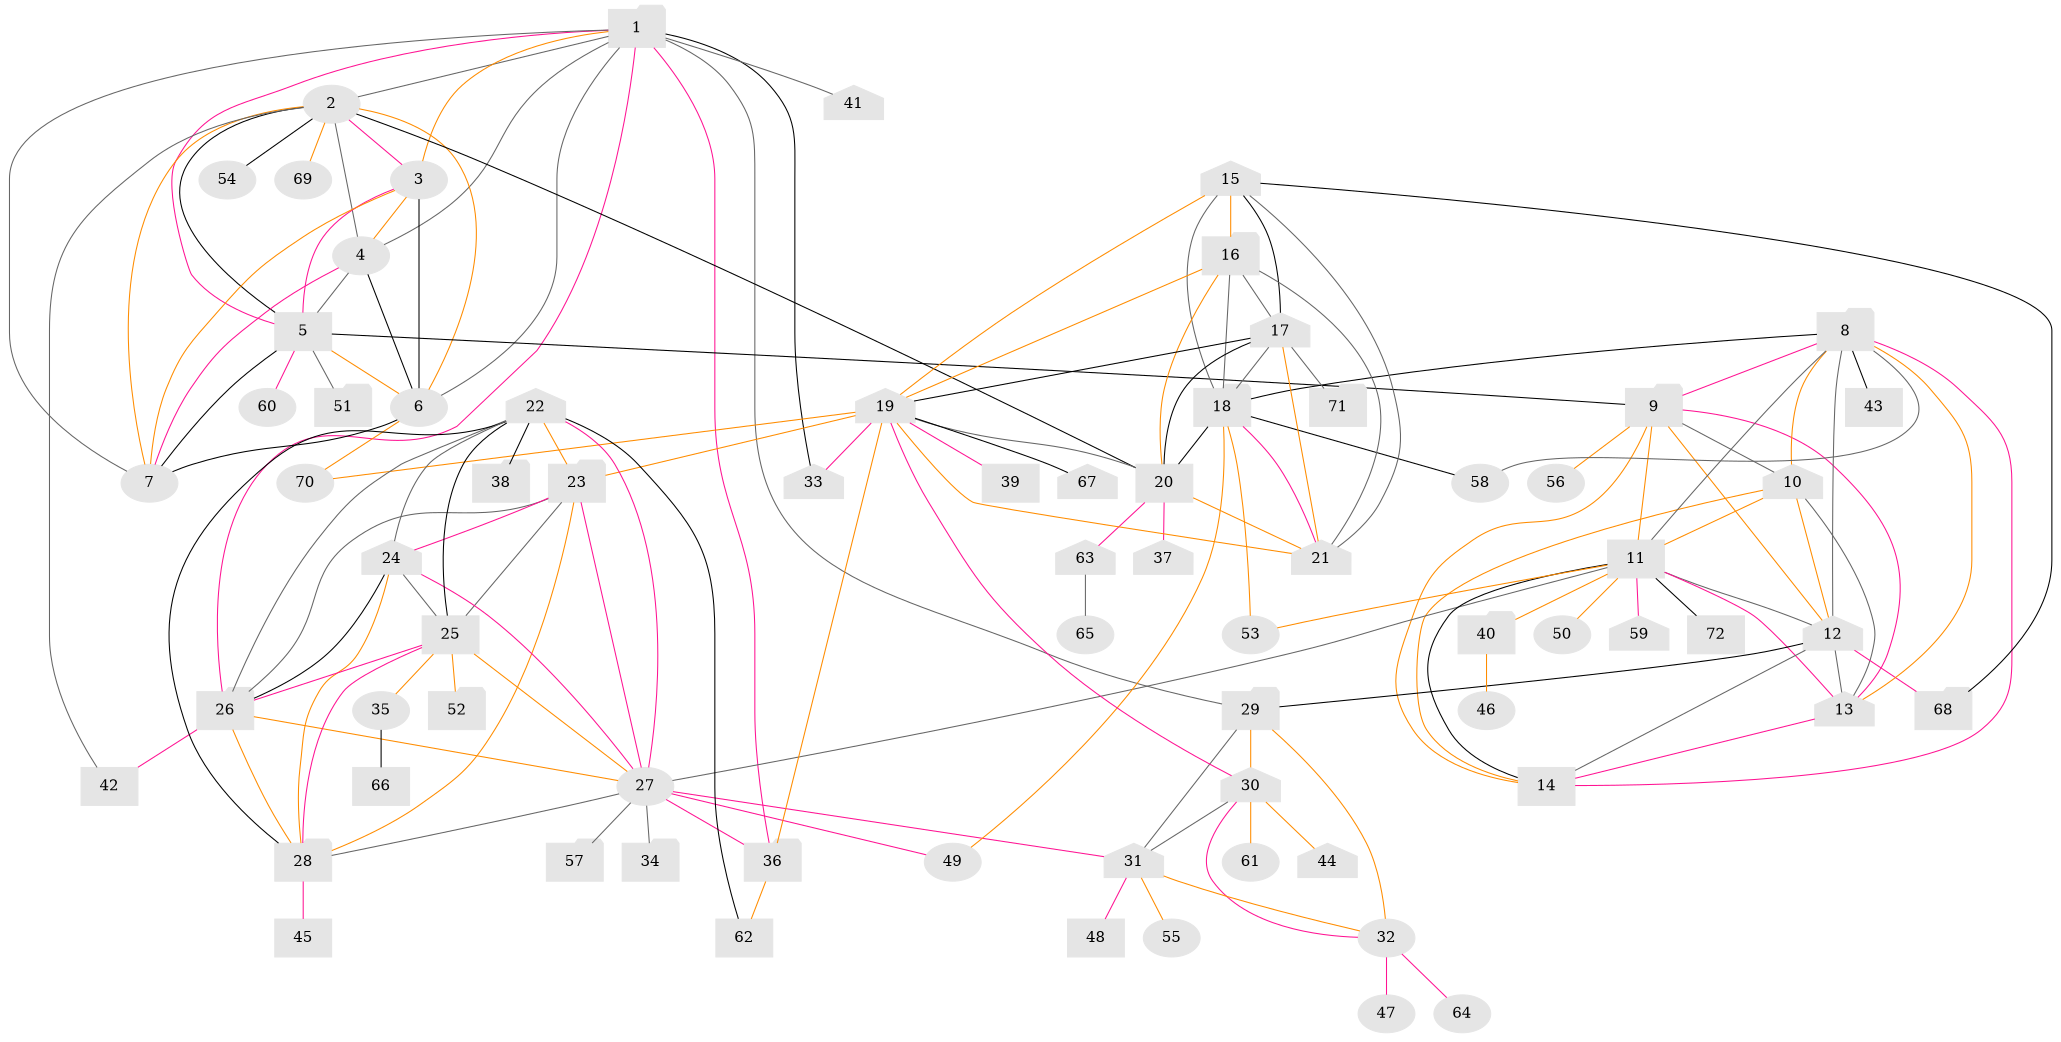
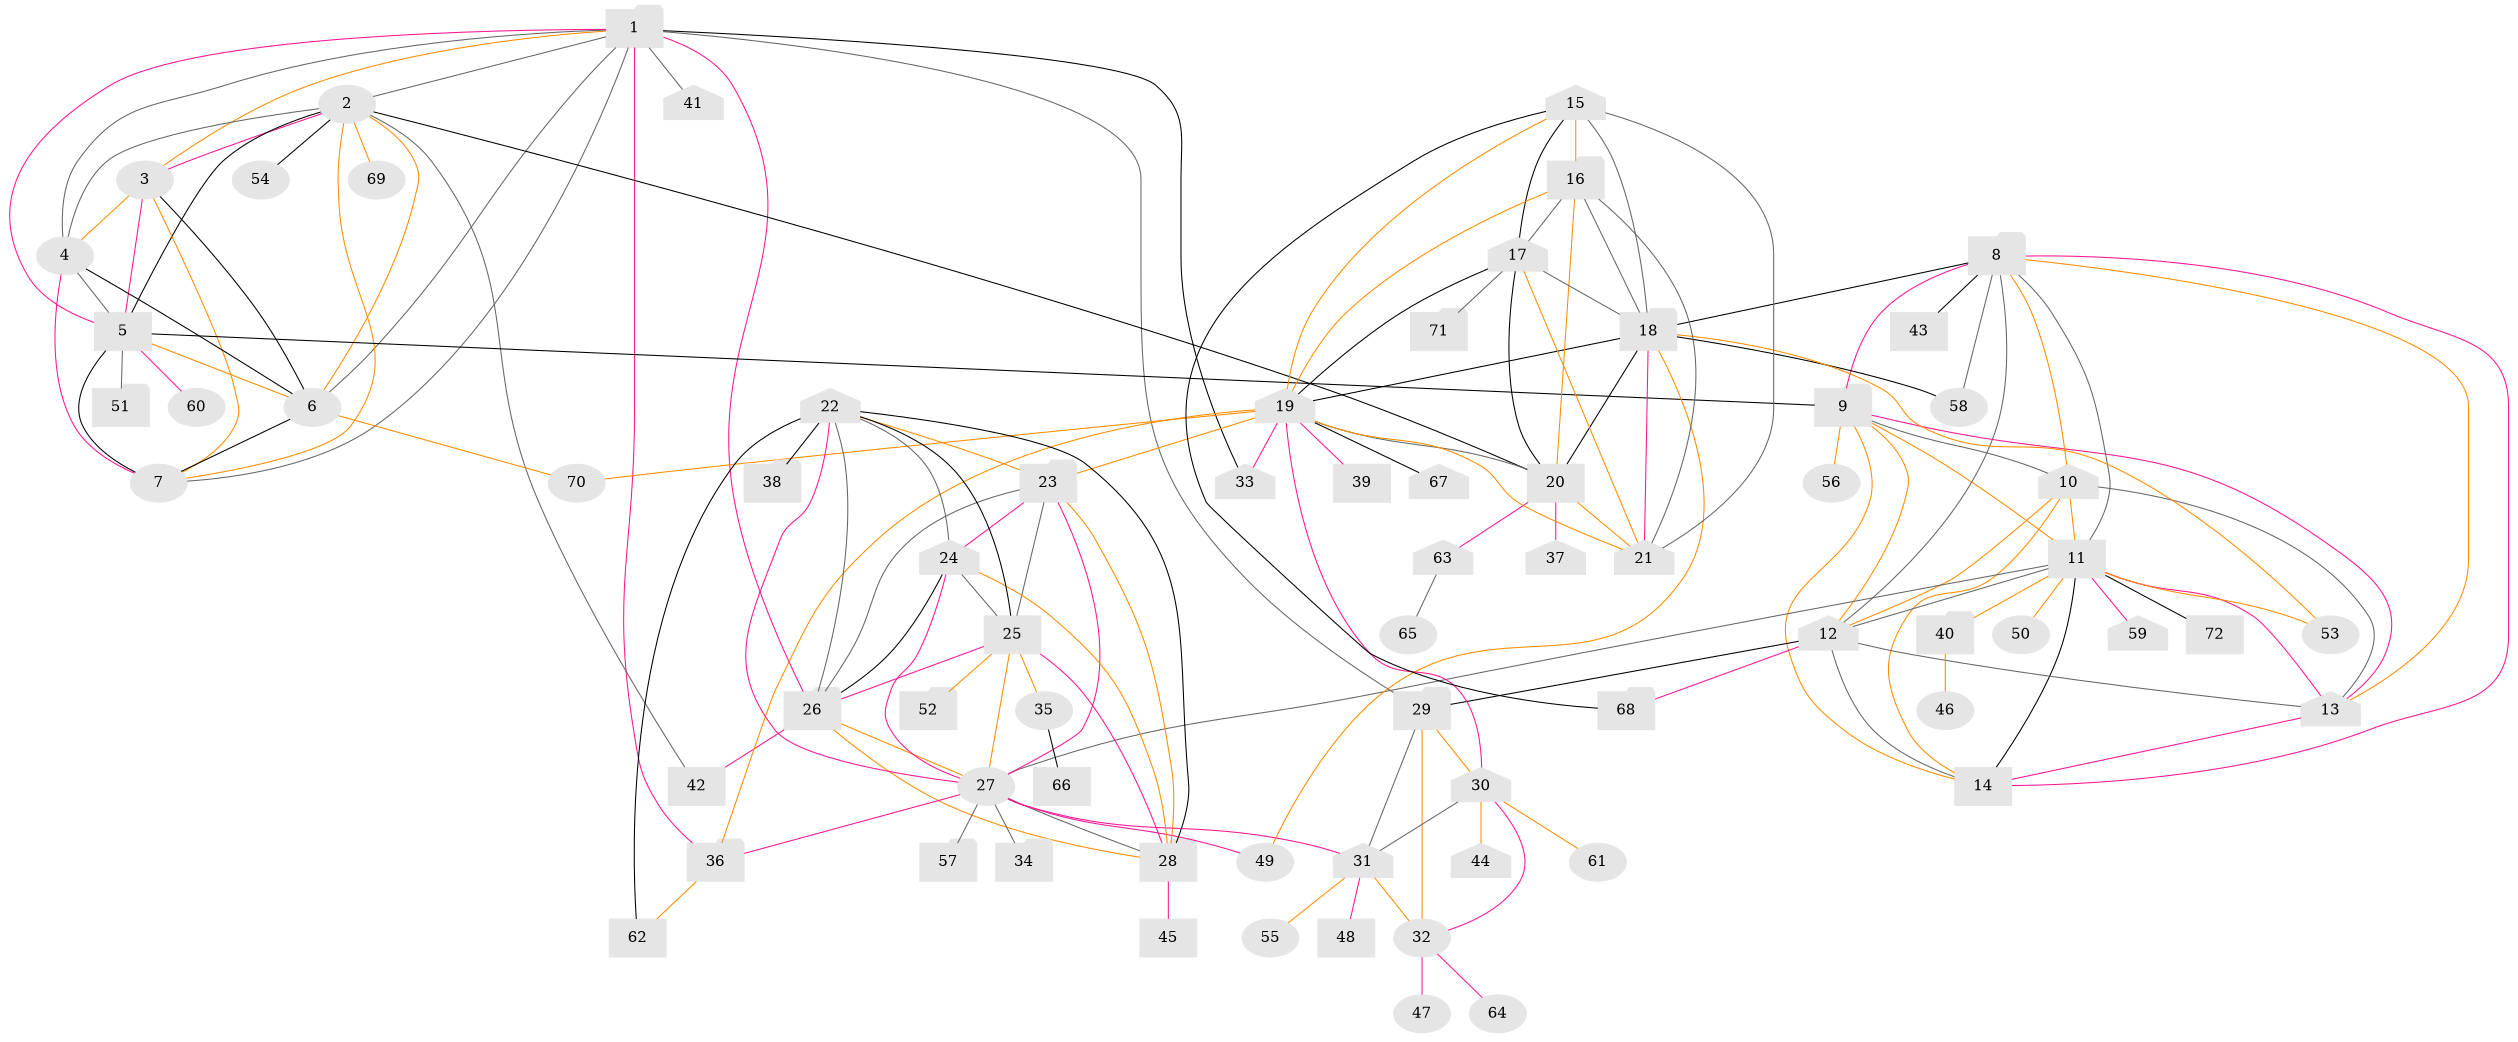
edge "18" -- "19": added
